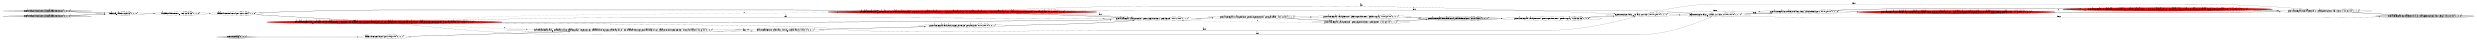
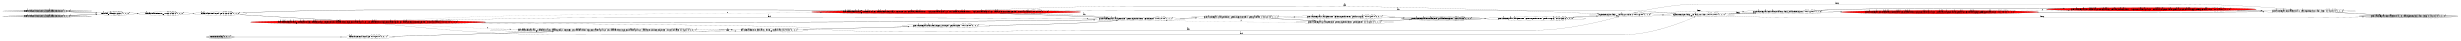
node "doHandoff = false@@@3@@@['1', '1', '0']": shape diamond -> ellipse
node "testRunOnNothing['0', '0', '1']": shape diamond -> ellipse
